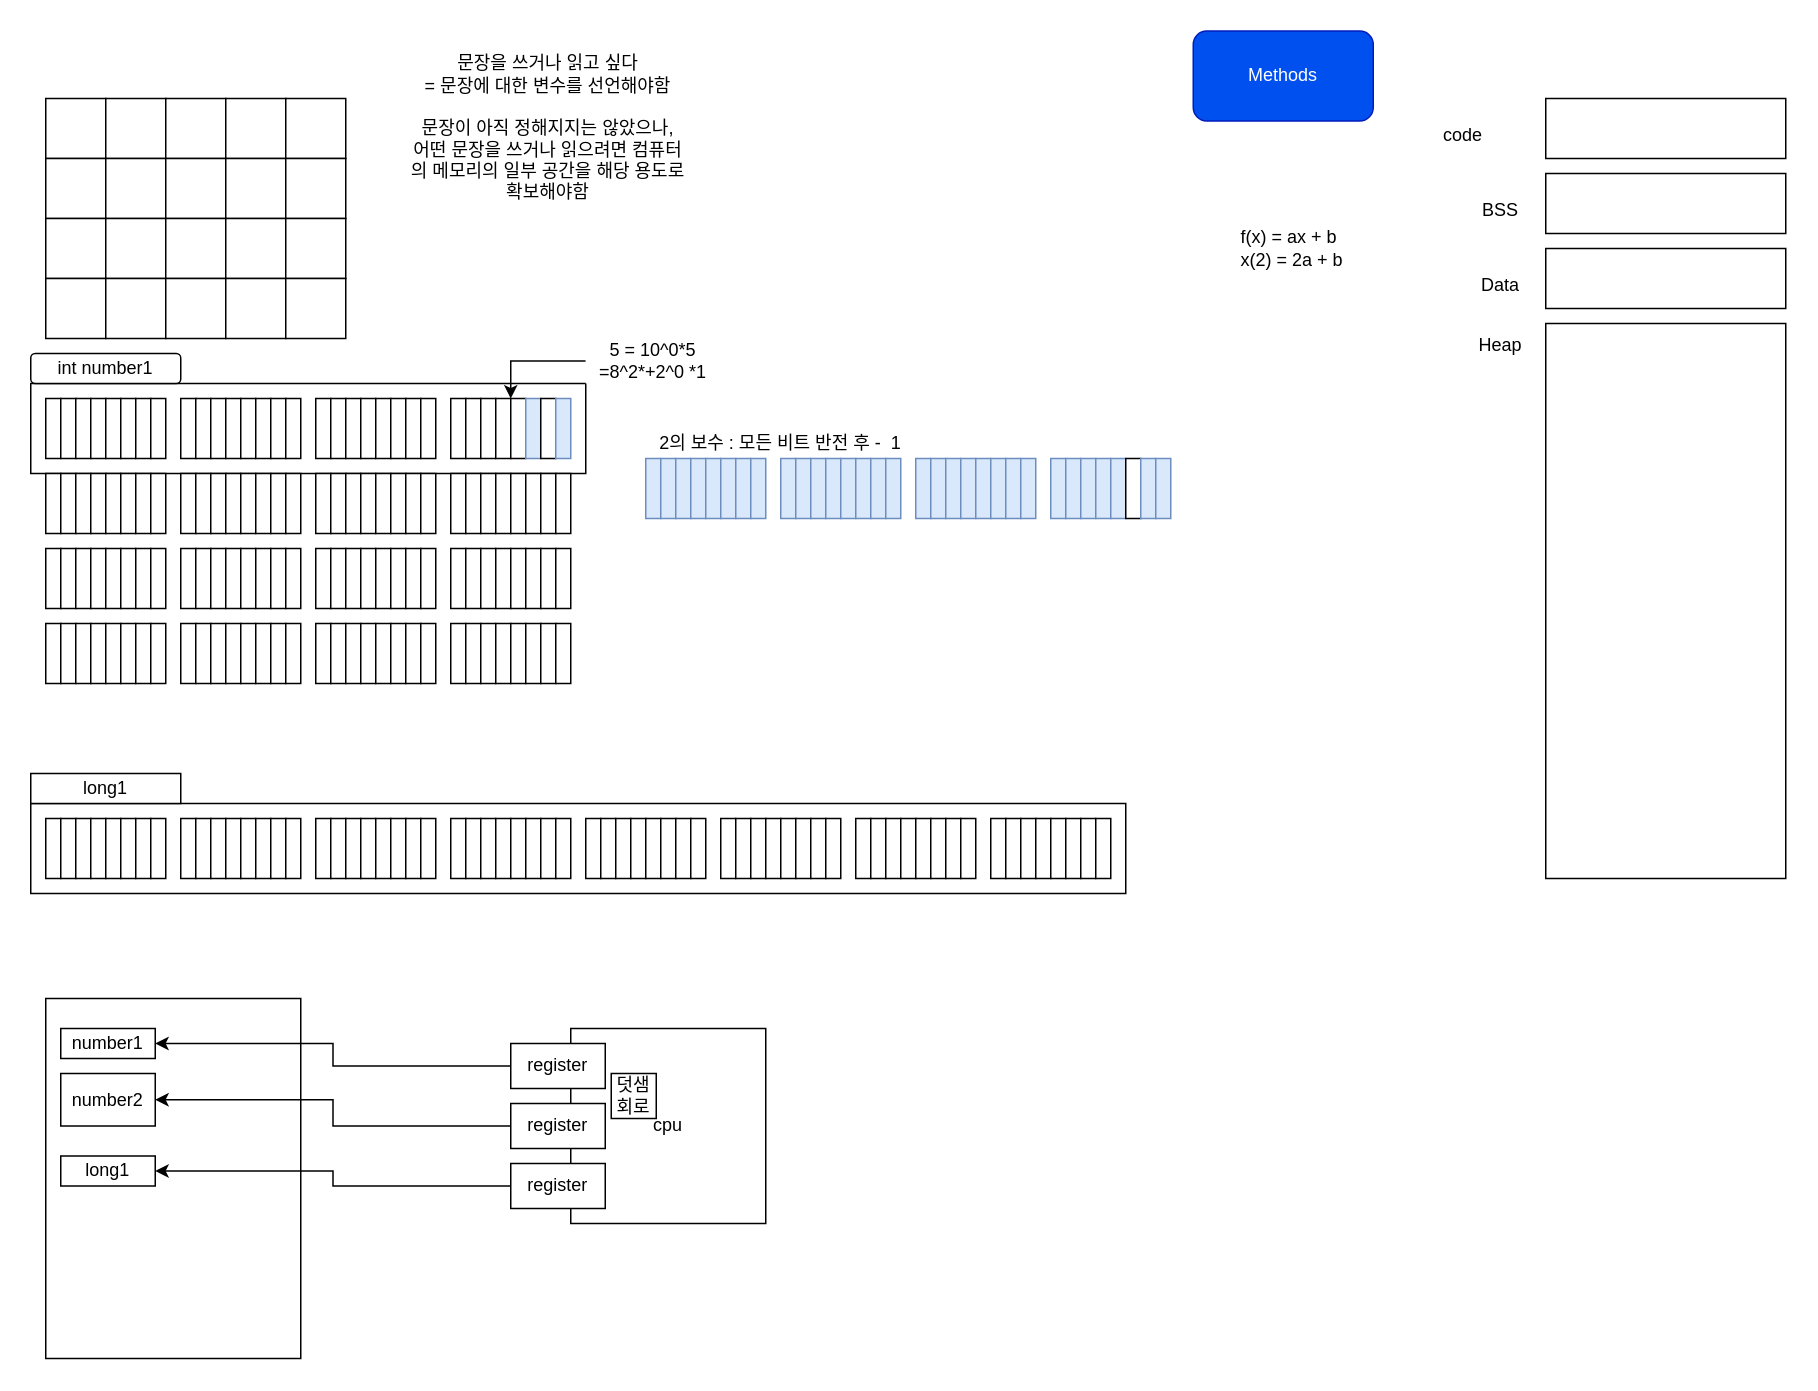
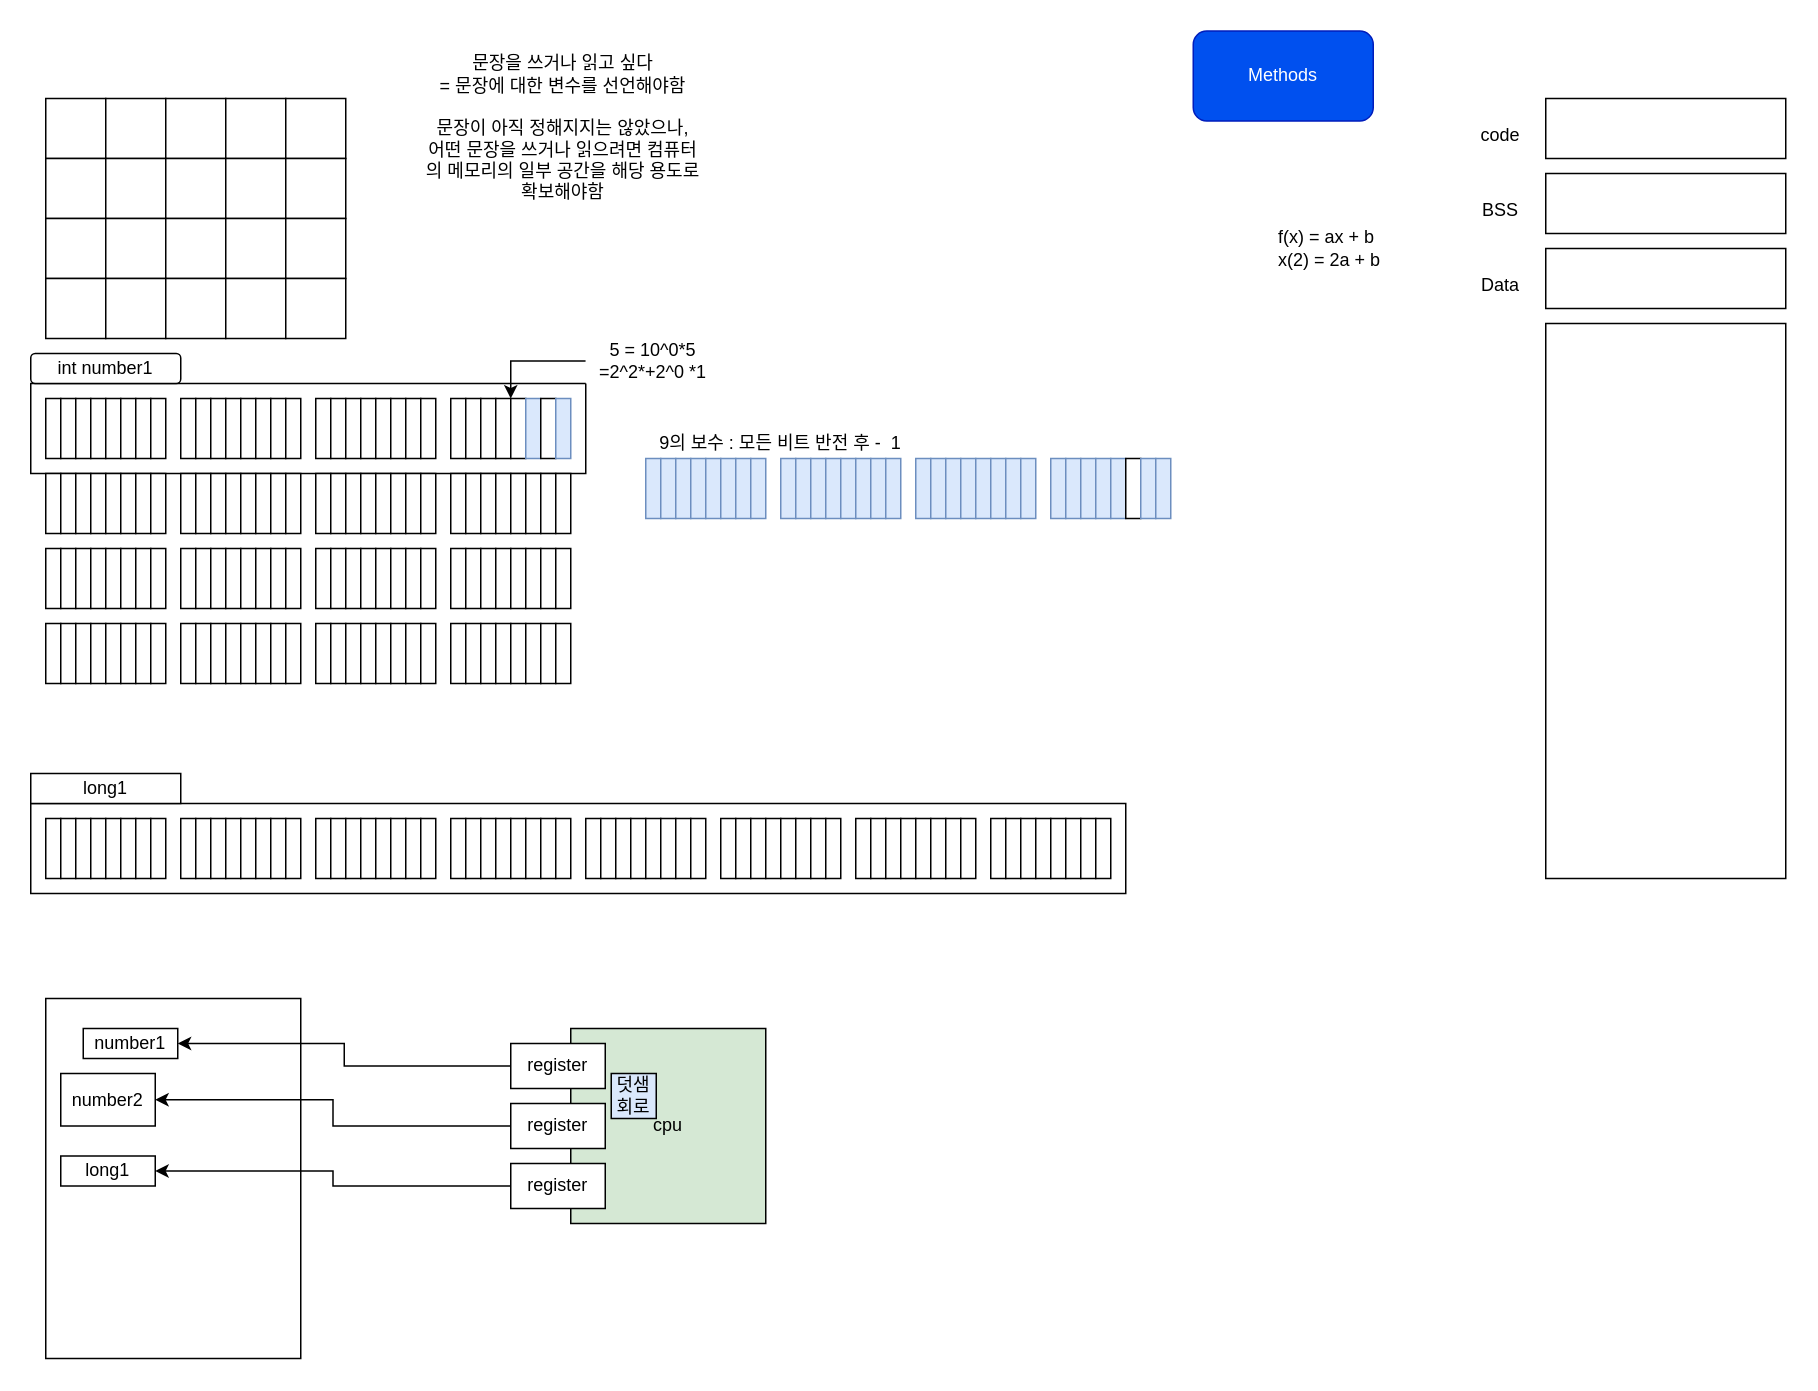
node "문장을 쓰거나 읽고 싶다 = 문장에 대한 변수를 선언해야함 문장이 아직 정해지지는 않았으나, 어떤 문장을 쓰거나 읽으려면 컴퓨터의 메모리의 일부 공간을 해당 용도로 확보해야함": moved (548, 128) -> (563, 128)
node "code": moved (1463, 136) -> (1501, 136)
node "f(x) = ax + b x(2) = 2a + b": moved (1328, 248) -> (1366, 248)
node "Heap": removed
node "5 = 10^0*5 =8^2*+2^0 *1": label "5 = 10^0*5 =8^2*+2^0 *1" -> "5 = 10^0*5 =2^2*+2^0 *1"
node "2의 보수 : 모든 비트 반전 후 - 1": label "2의 보수 : 모든 비트 반전 후 - 1" -> "9의 보수 : 모든 비트 반전 후 - 1"
node "number1": moved (108, 1043) -> (131, 1043)
node "덧샘 회로": fillcolor #ffffff -> #dae8fc
node "cpu": fillcolor #ffffff -> #d5e8d4
